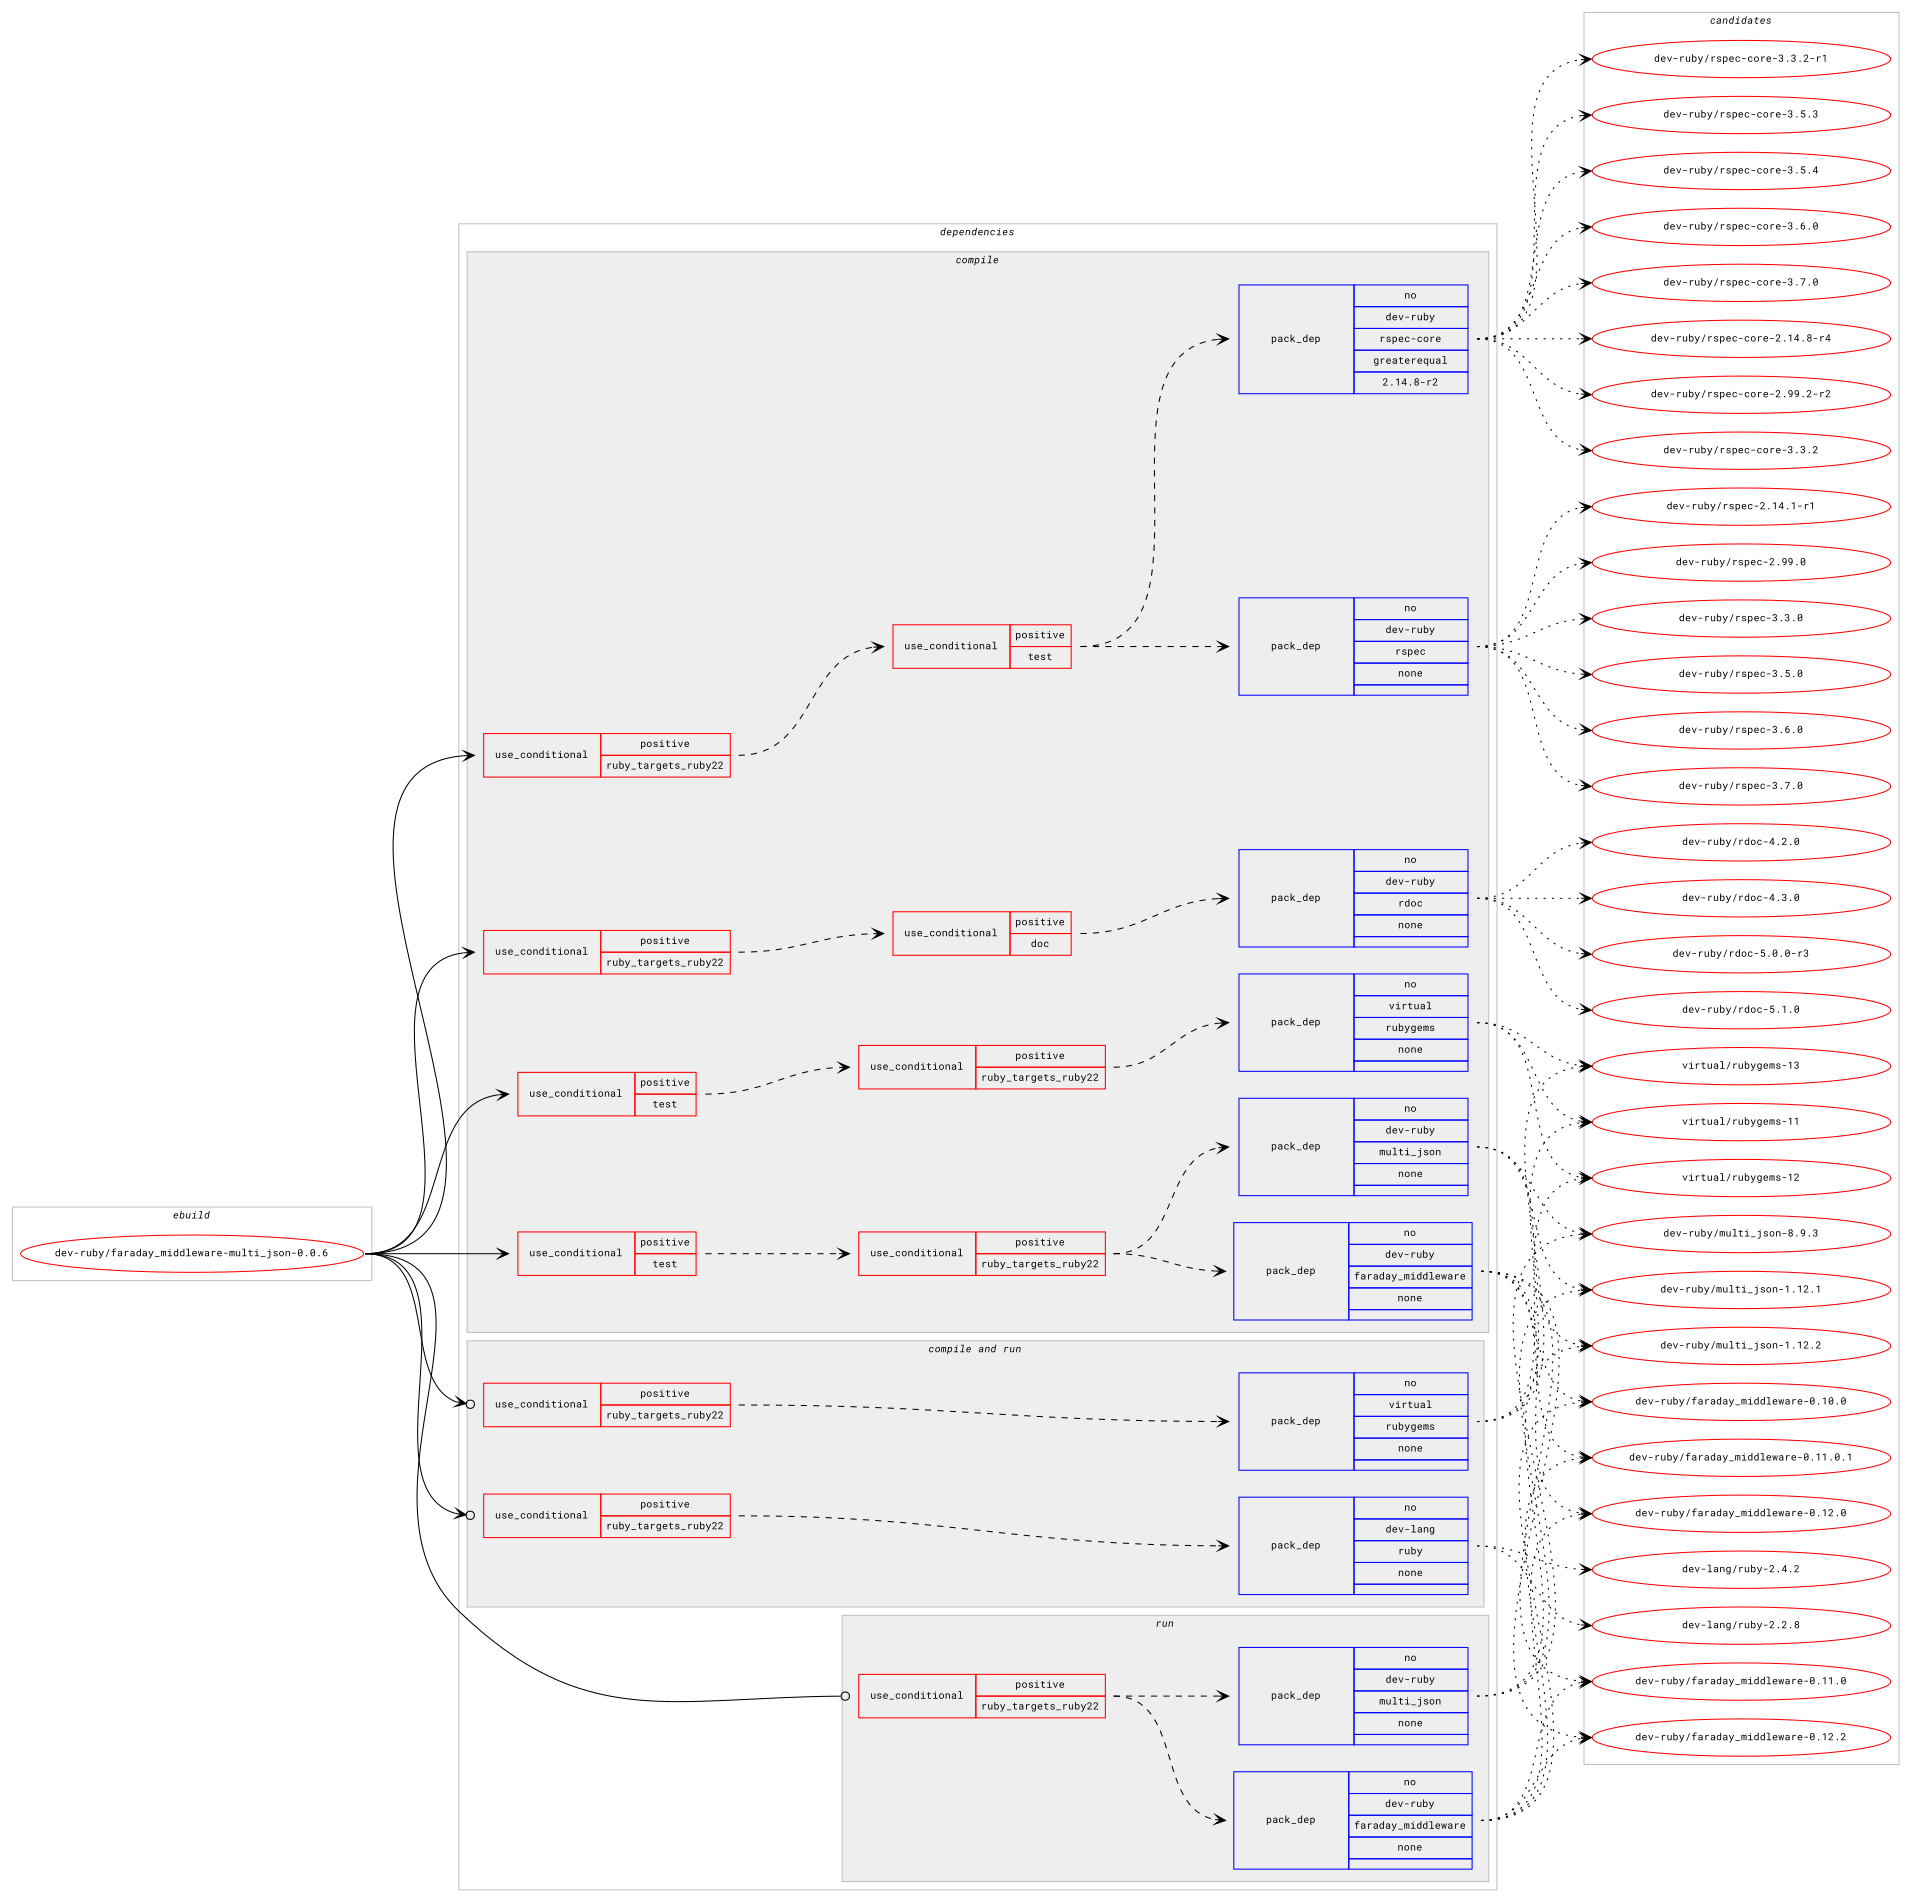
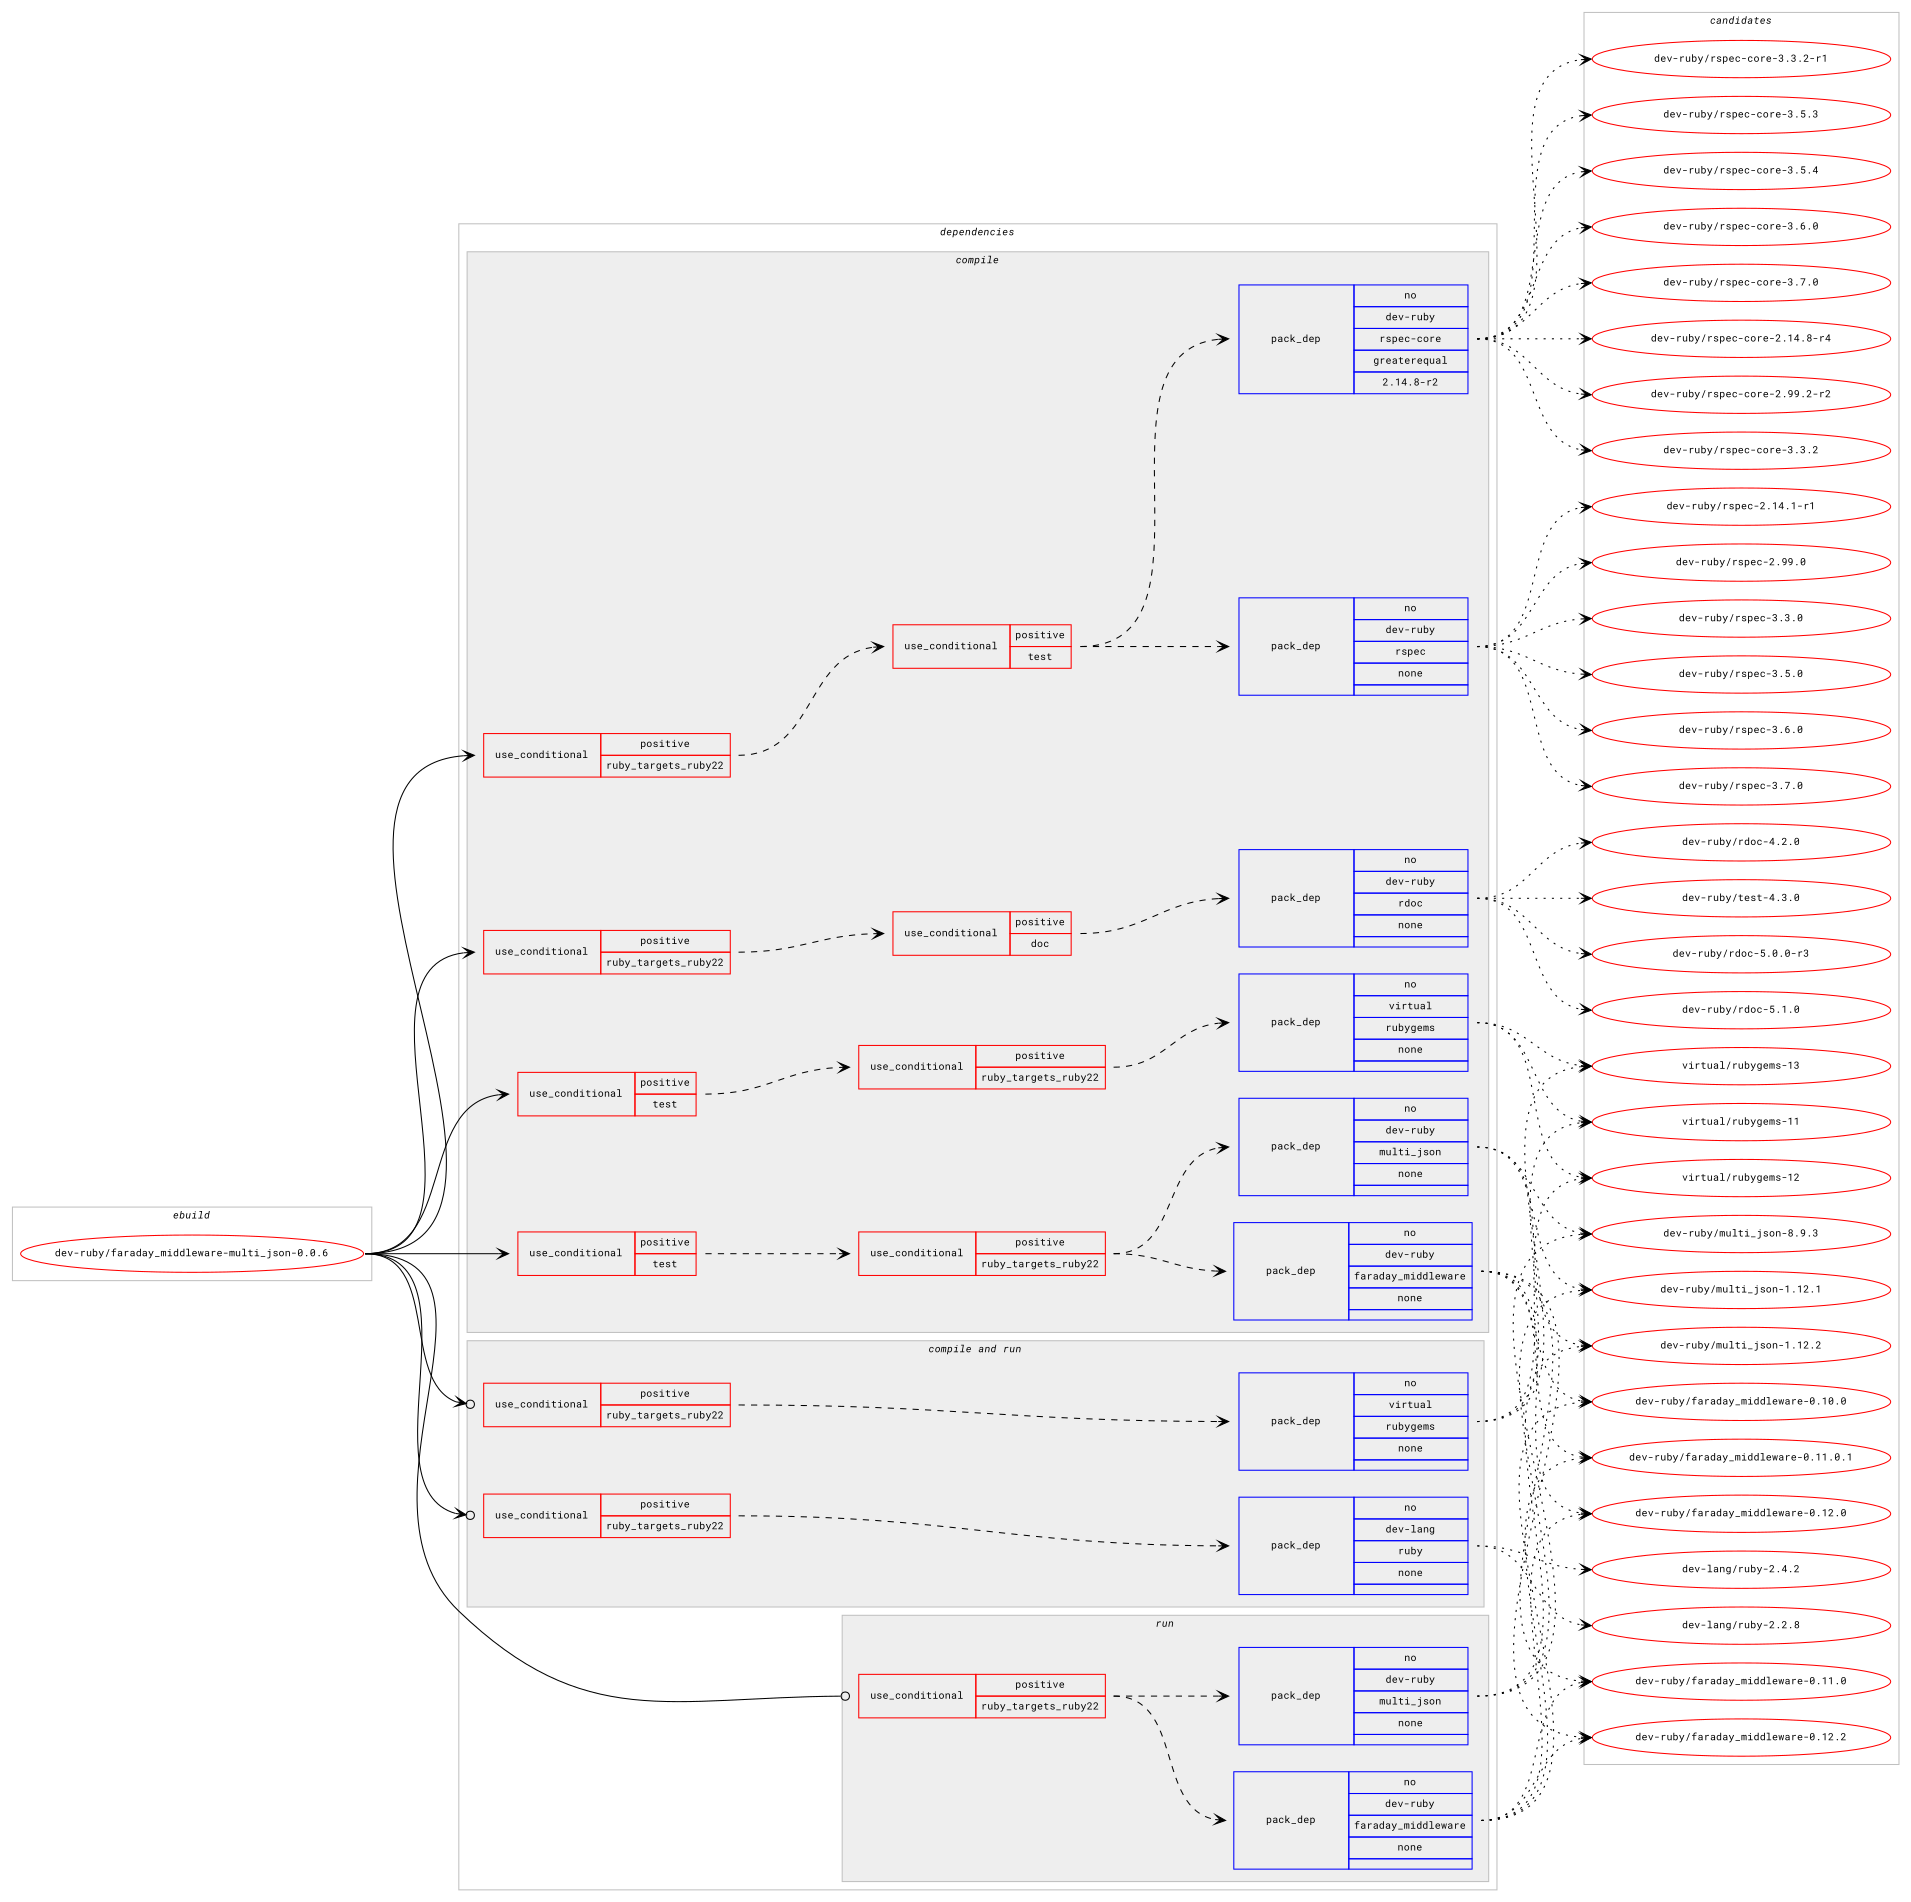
node "dev-ruby/rdoc-4.3.0": label "dev-ruby/rdoc-4.3.0" -> "dev-ruby/test-4.3.0"
